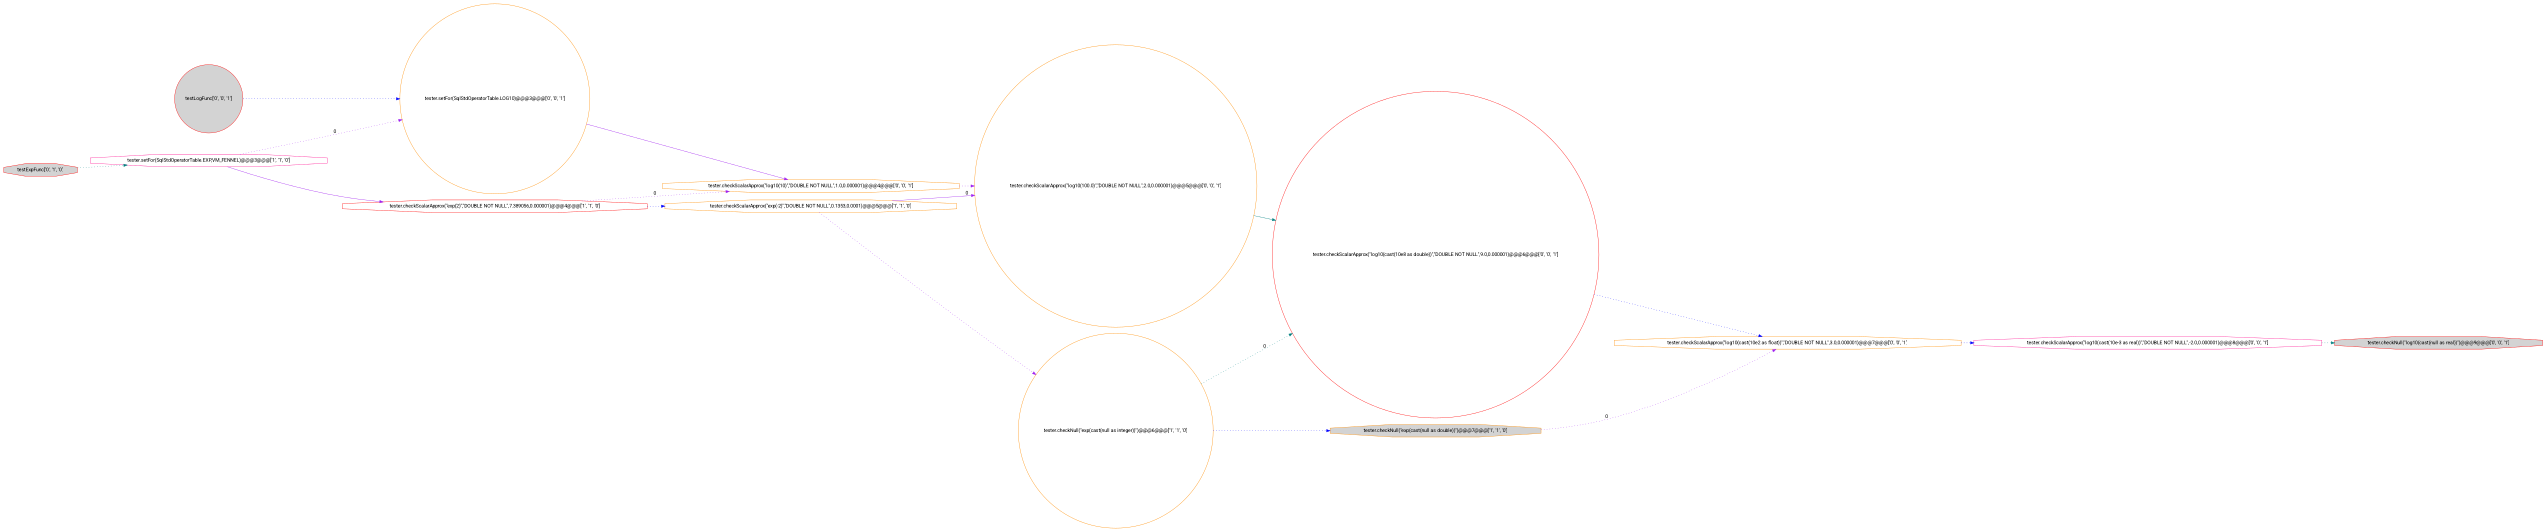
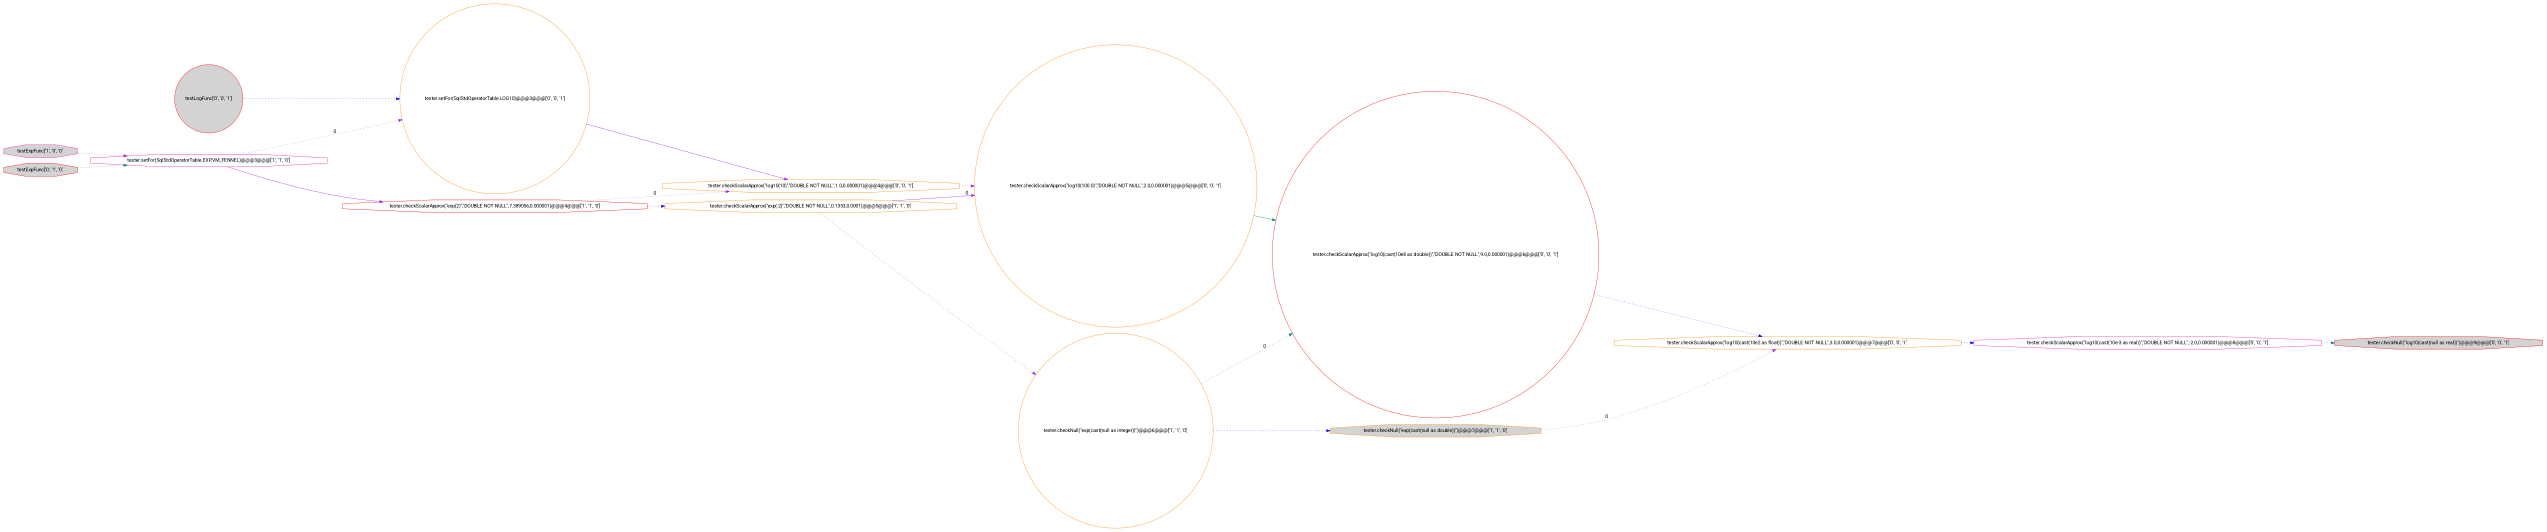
node "testExpFunc['1', '0', '0']": added
